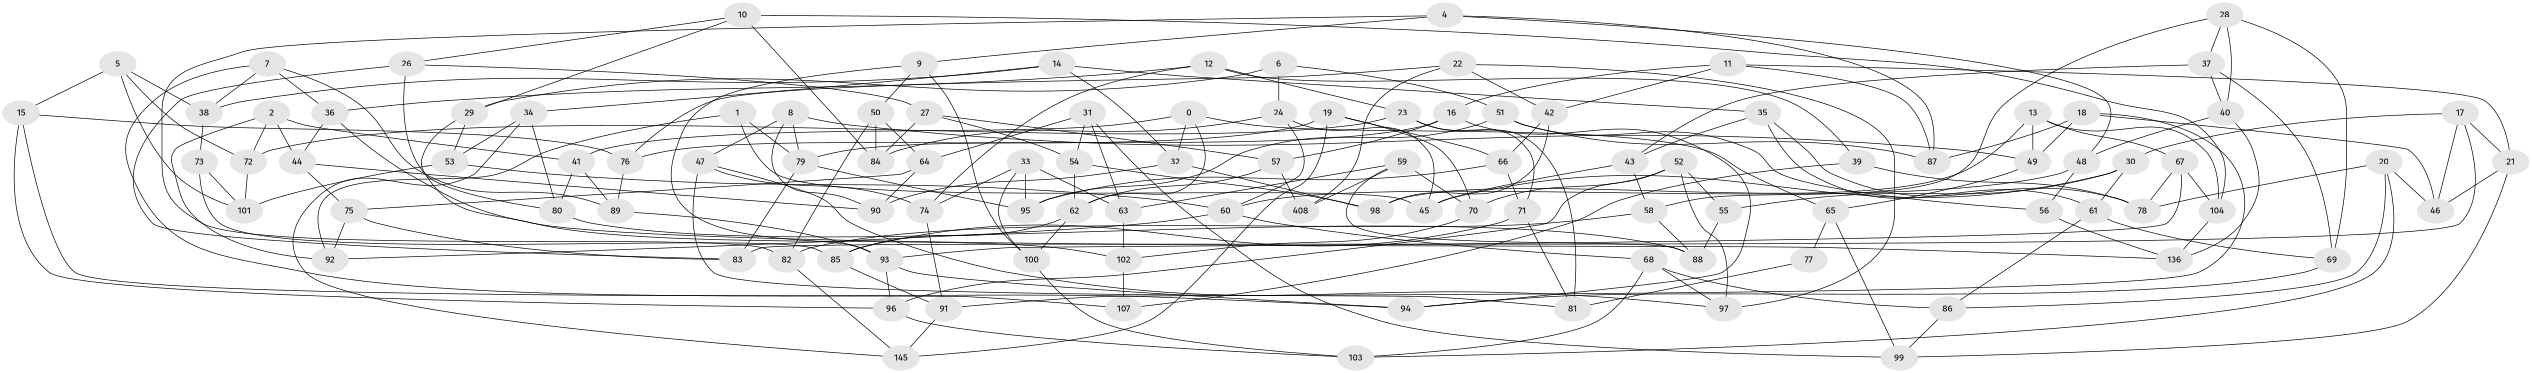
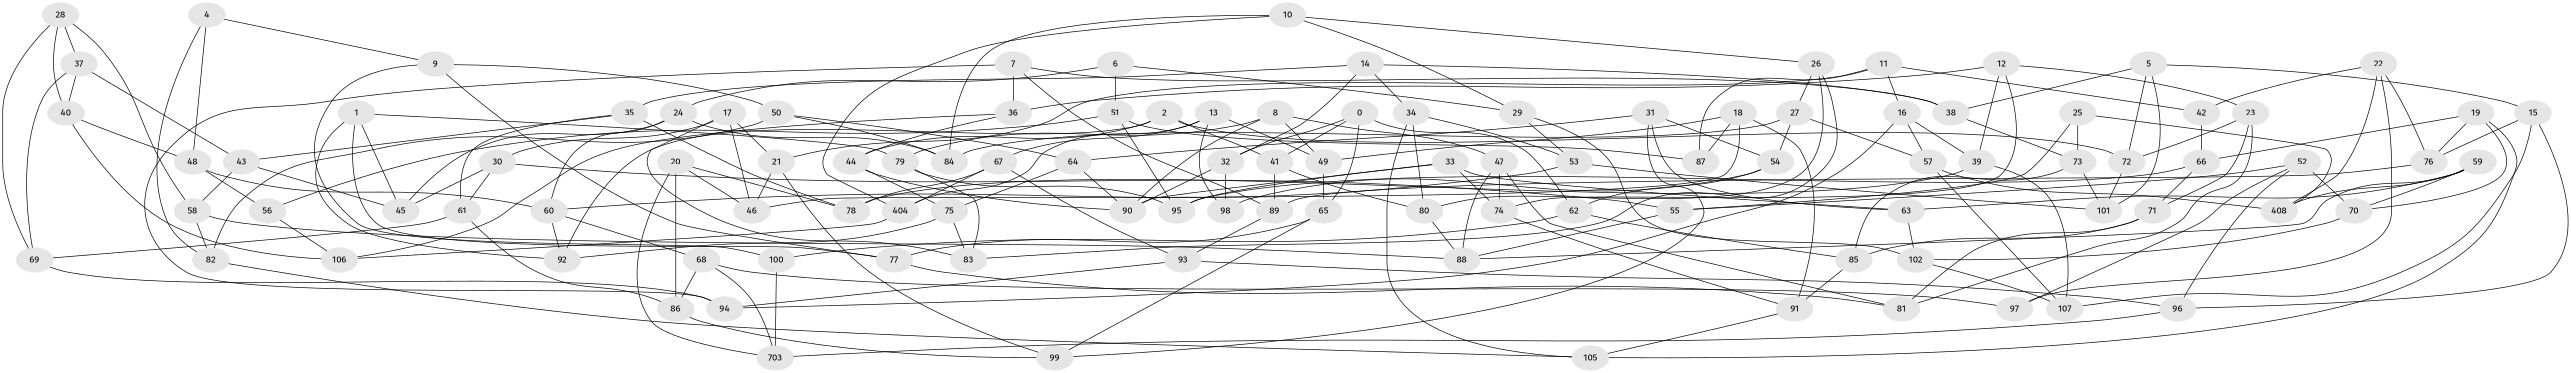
edge "4" -- "87": removed
node "25": added
edge "16" -- "79": now "16" -- "39"
edge "9" -- "93": now "9" -- "77"
edge "42" -- "98": removed
edge "57" -- "62": now "57" -- "107"
node "104": label "104" -> "404"
edge "33" -- "100": now "33" -- "90"
edge "1" -- "77": added
node "136": label "136" -> "106"
edge "47" -- "97": now "47" -- "88"
node "145": label "145" -> "105"
node "103": label "103" -> "703"
